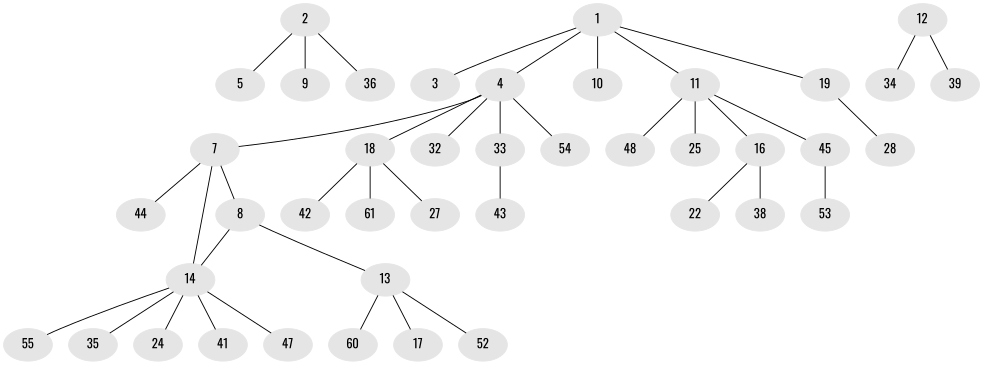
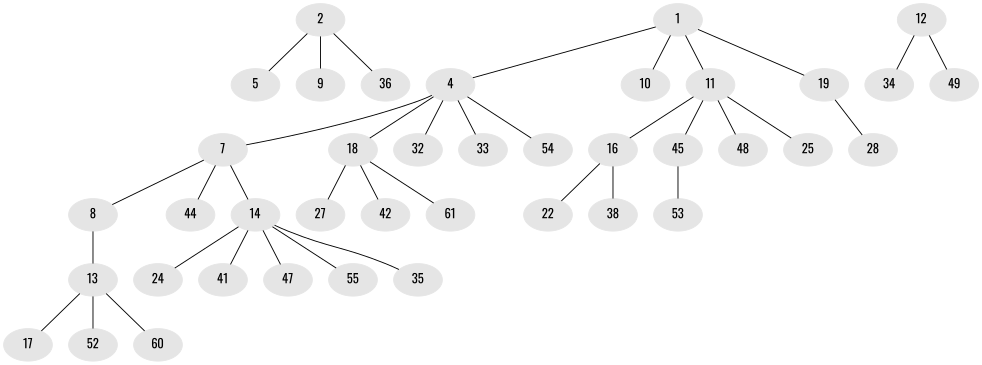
node "3": removed
node "39": label "39" -> "49"
node "43": removed
edge "8" -- "14": removed
